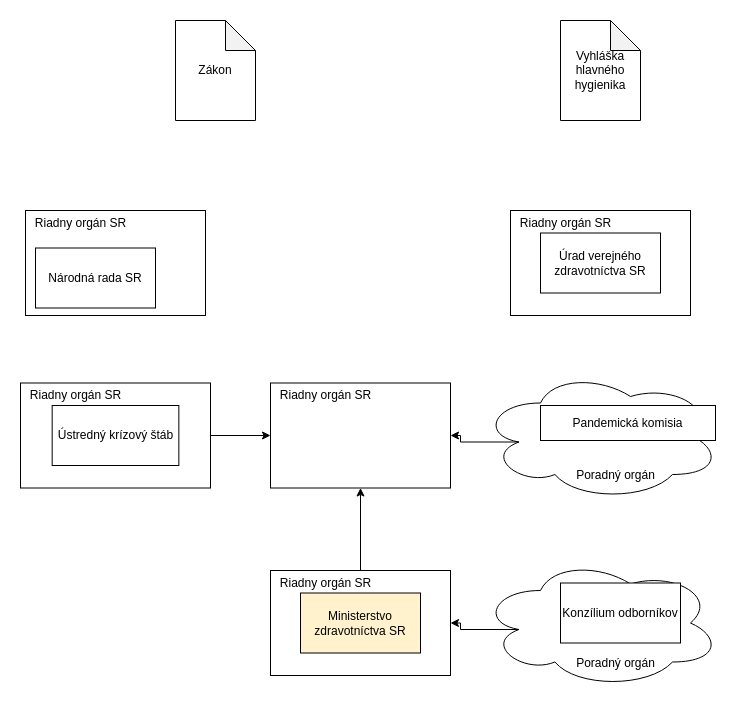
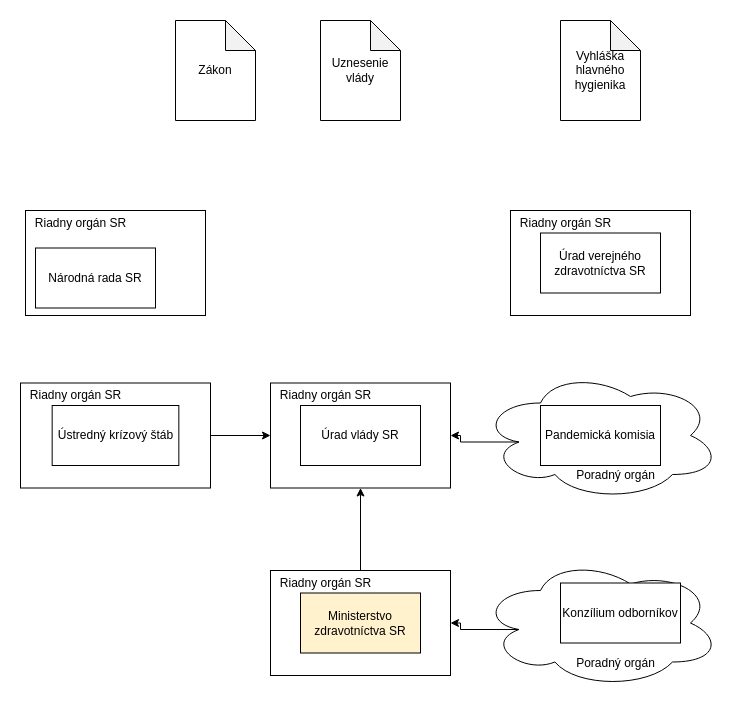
node "Uznesenie vlády": added
node "Pandemická komisia": size 175x35 -> 120x60
node "Úrad vlády SR": added
